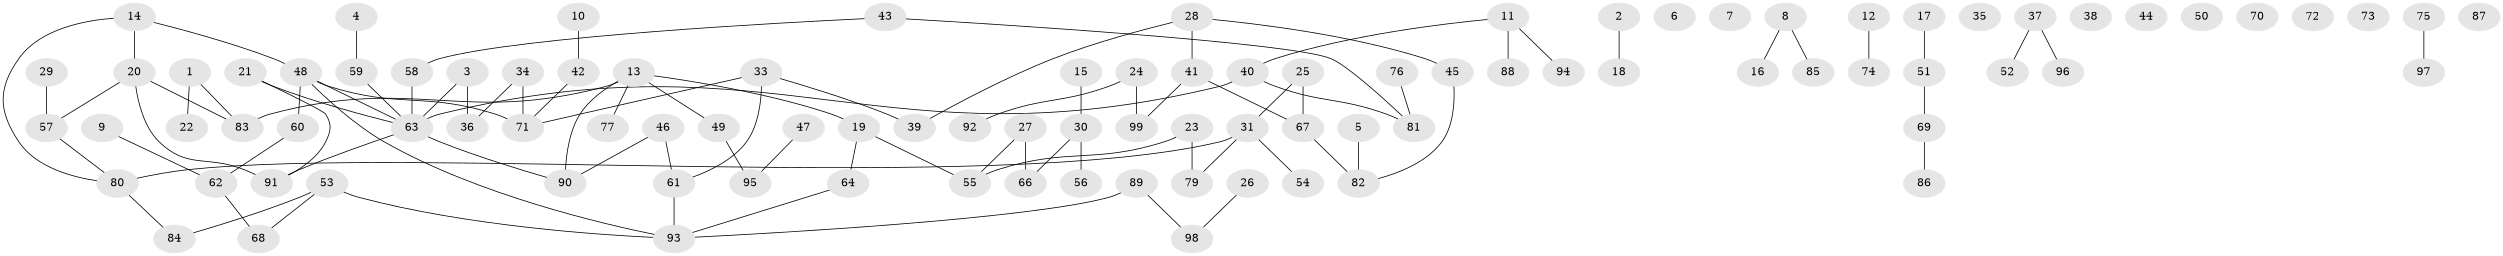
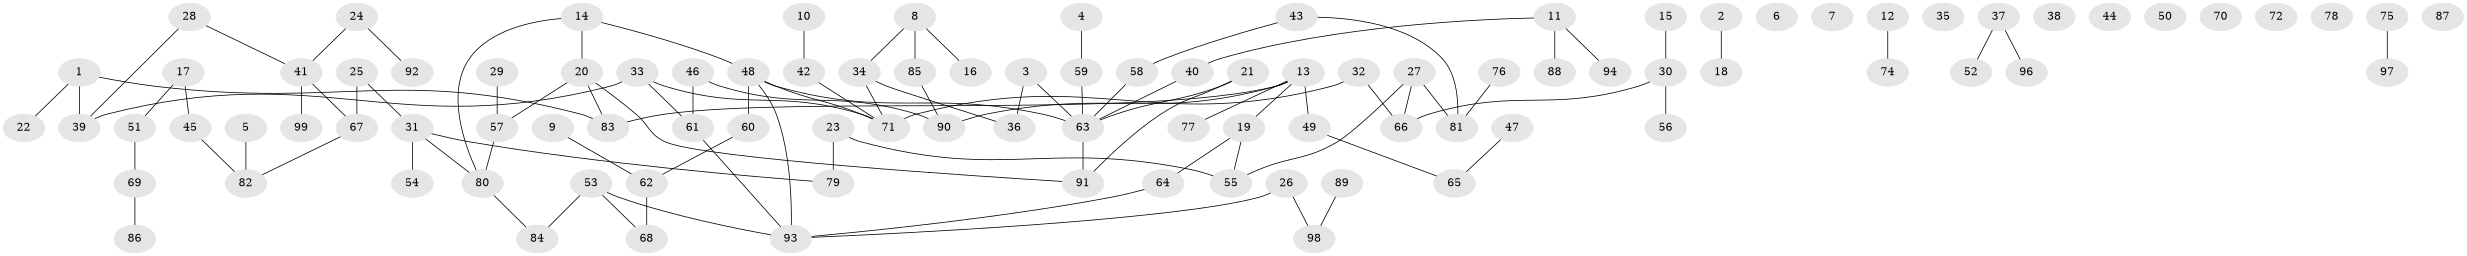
node "73": label "73" -> "78"
edge "28" -- "45": now "17" -- "45"
edge "8" -- "34": added
node "32": added
edge "24" -- "99": now "24" -- "41"
edge "1" -- "39": added
edge "40" -- "81": now "27" -- "81"
edge "63" -- "90": now "85" -- "90"
node "95": label "95" -> "65"
edge "89" -- "93": now "26" -- "93"
